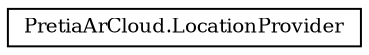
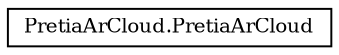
node "PretiaArCloud.LocationProvider": label "PretiaArCloud.LocationProvider" -> "PretiaArCloud.PretiaArCloud"
